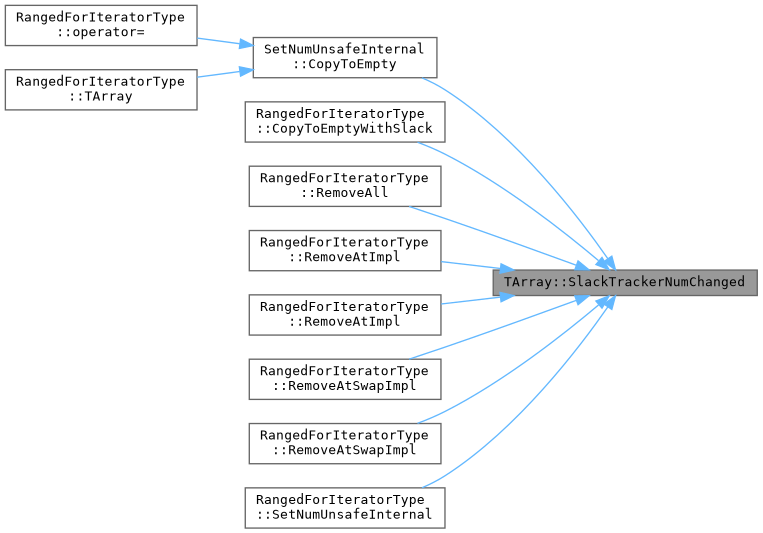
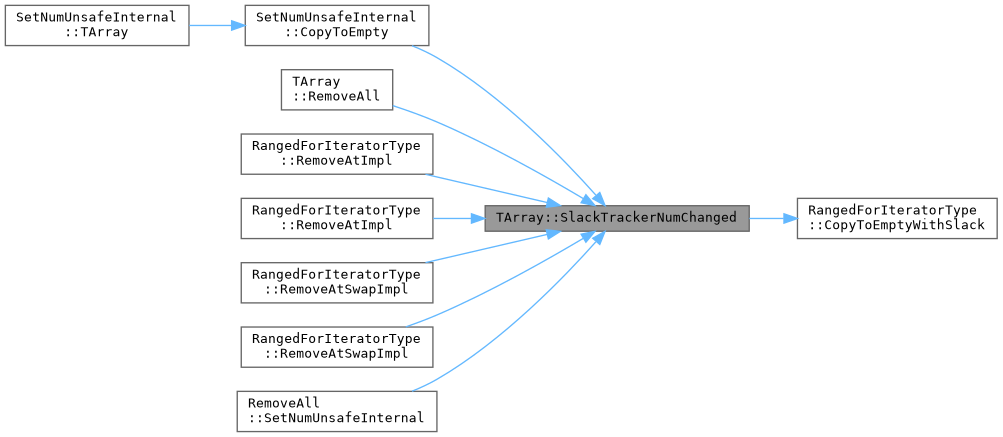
node "RangedForIteratorType ::operator=": removed
node "RangedForIteratorType ::TArray": label "RangedForIteratorType ::TArray" -> "SetNumUnsafeInternal ::TArray"
node "RangedForIteratorType ::RemoveAll": label "RangedForIteratorType ::RemoveAll" -> "TArray ::RemoveAll"
edge "RangedForIteratorType ::CopyToEmptyWithSlack" -> "TArray::SlackTrackerNumChanged": reversed
node "RangedForIteratorType ::SetNumUnsafeInternal": label "RangedForIteratorType ::SetNumUnsafeInternal" -> "RemoveAll ::SetNumUnsafeInternal"
